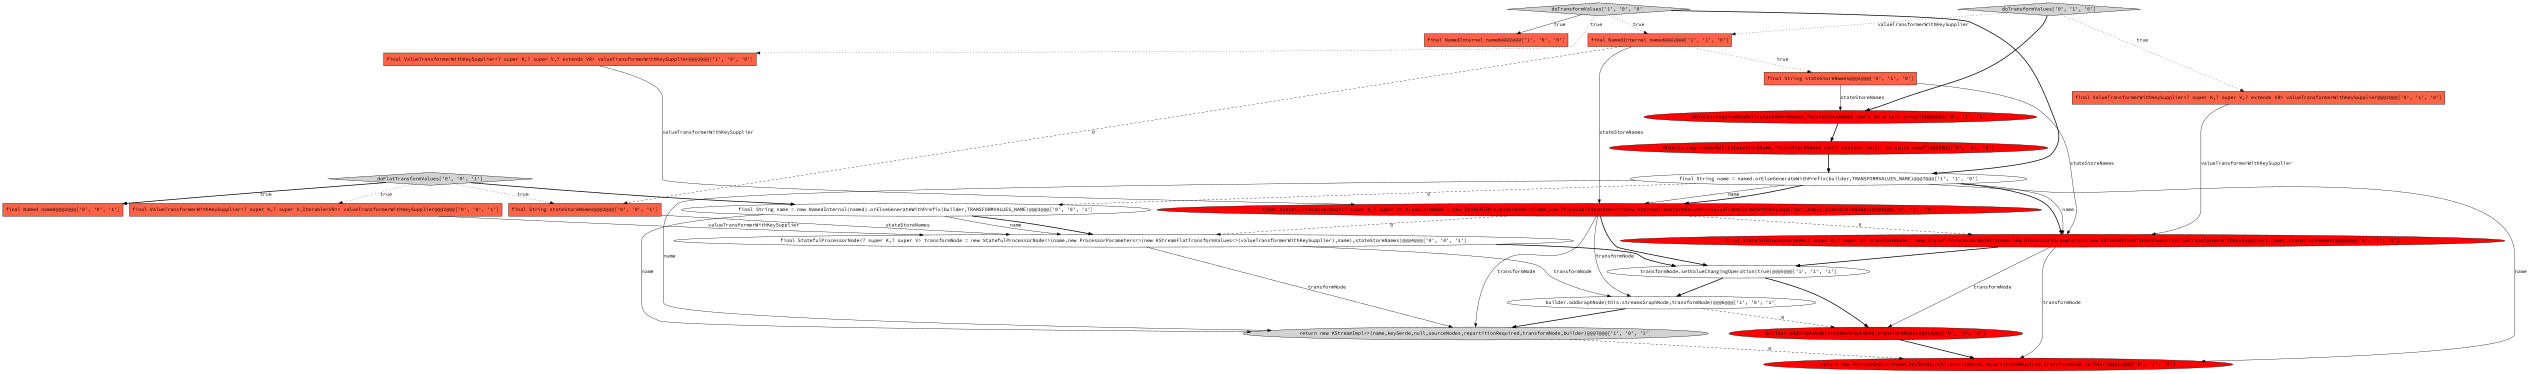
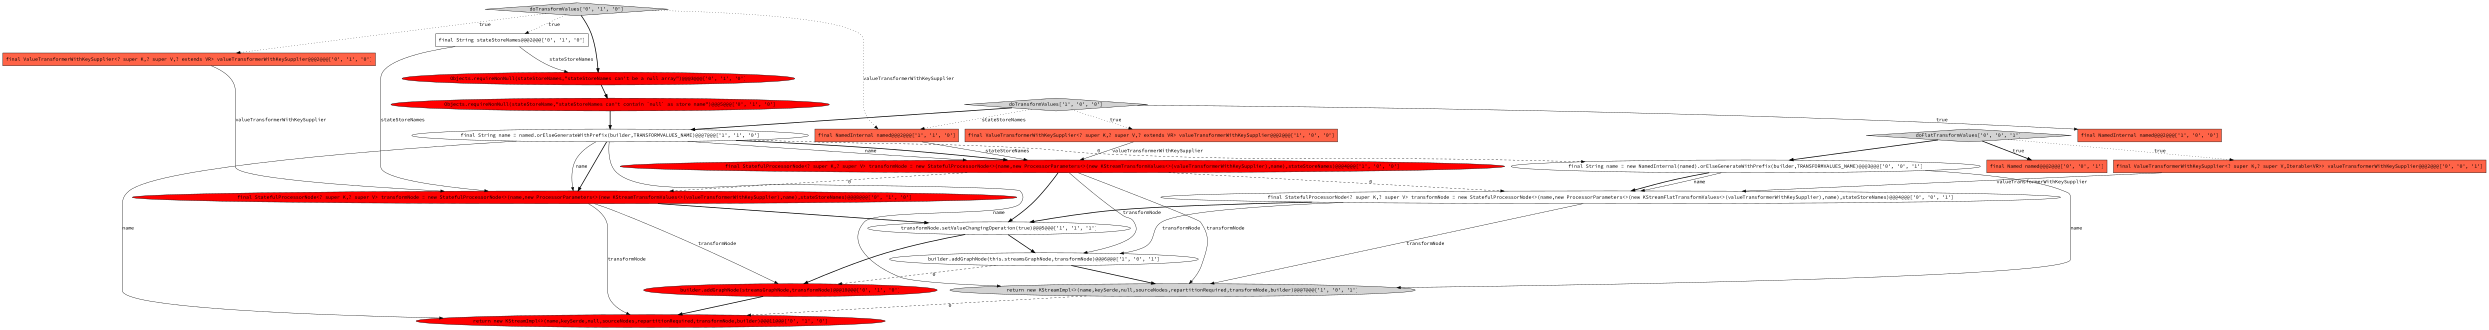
edge "doTransformValues['1', '0', '0']" -> "final NamedInternal named@@@2@@@['1', '1', '0']": label "true" -> "stateStoreNames"
edge "final NamedInternal named@@@2@@@['1', '1', '0']" -> "final String stateStoreNames@@@2@@@['0', '1', '0']": now "doTransformValues['0', '1', '0']" -> "final String stateStoreNames@@@2@@@['0', '1', '0']"
node "final String stateStoreNames@@@2@@@['0', '1', '0']": fillcolor tomato -> white
node "final String stateStoreNames@@@2@@@['0', '0', '1']": removed
